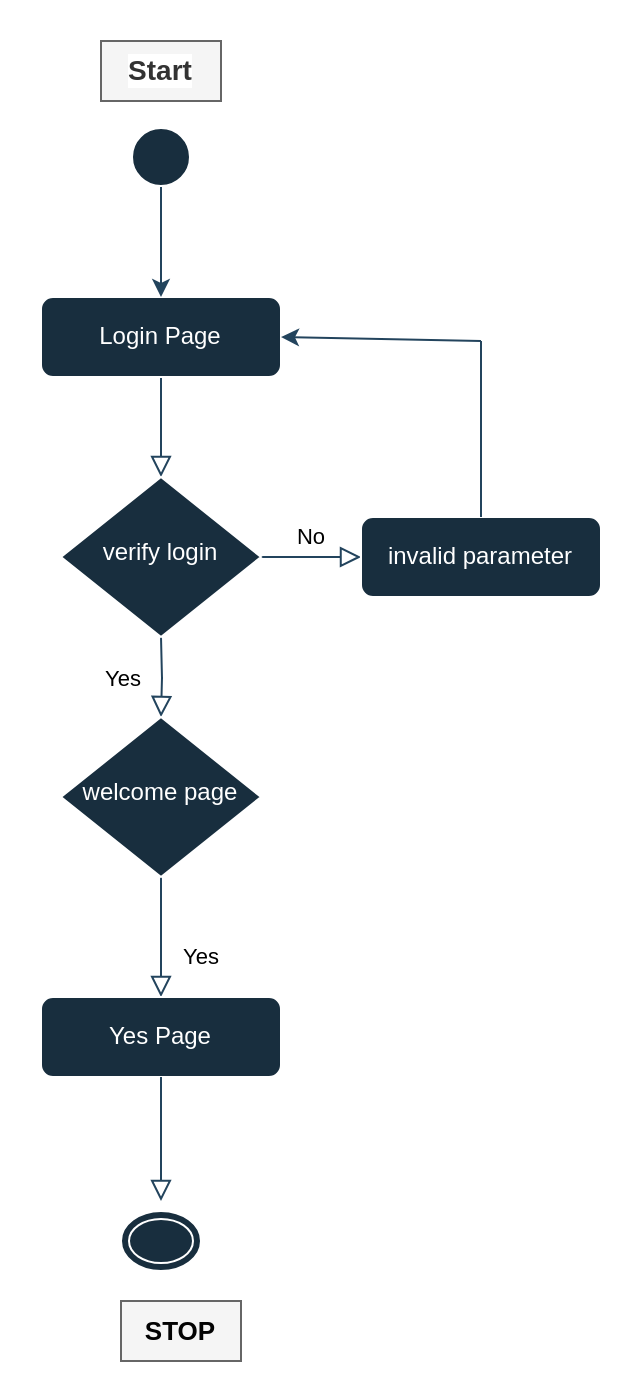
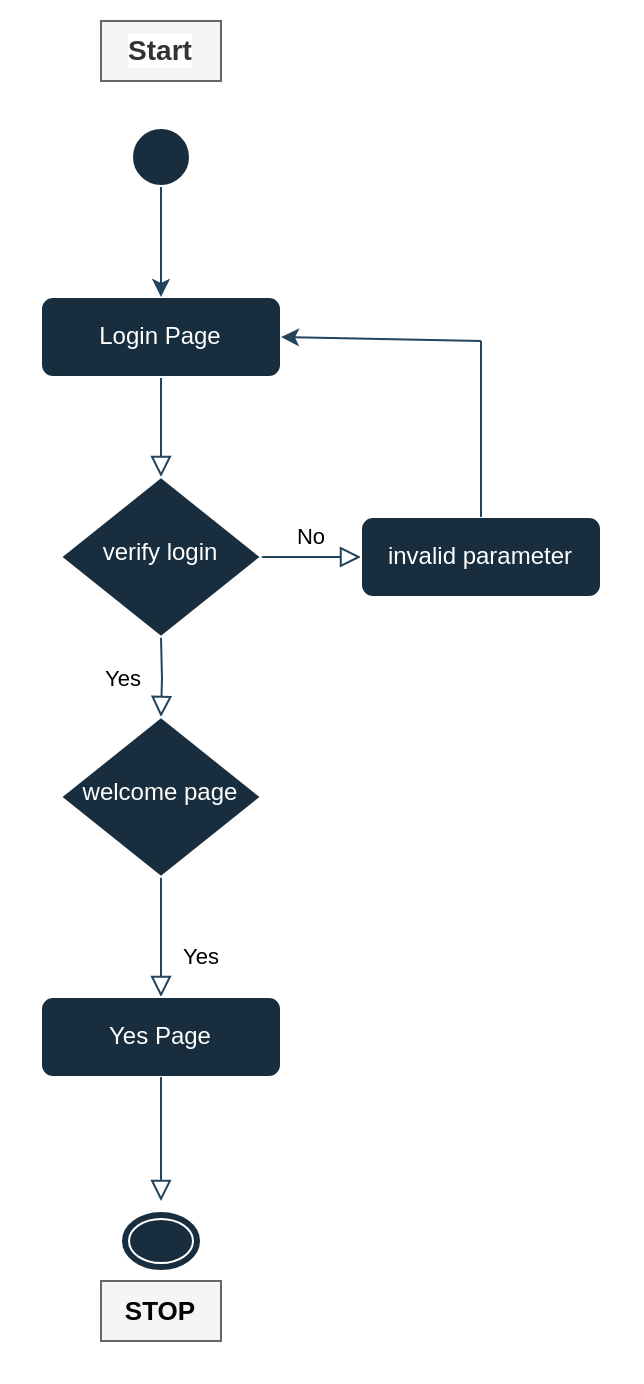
node "Start": moved (161, 71) -> (161, 51)
node "STOP": moved (181, 1331) -> (161, 1311)
